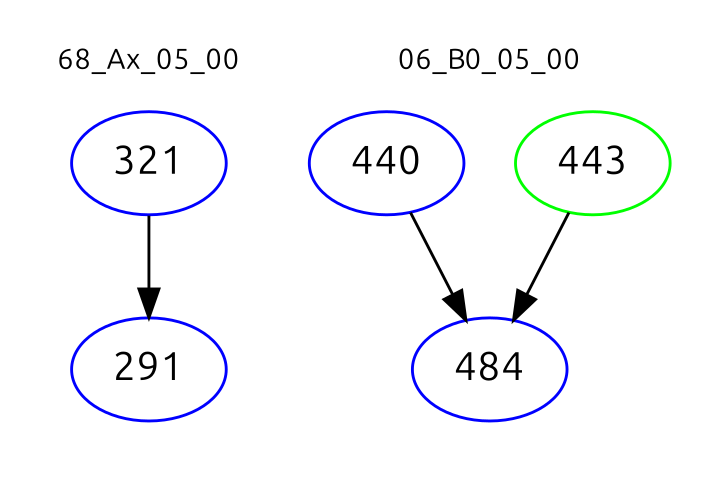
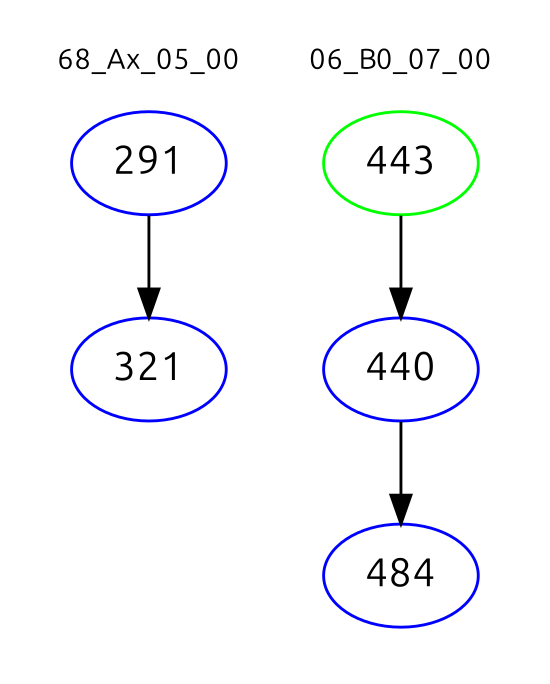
cluster "06_B0_05_00": label "06_B0_05_00" -> "06_B0_07_00"
edge "321" -> "291": reversed
edge "443" -> "484": now "443" -> "440"
